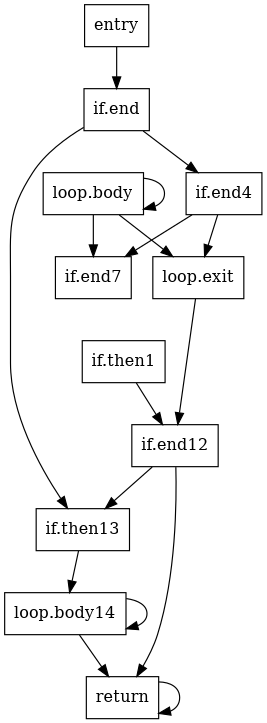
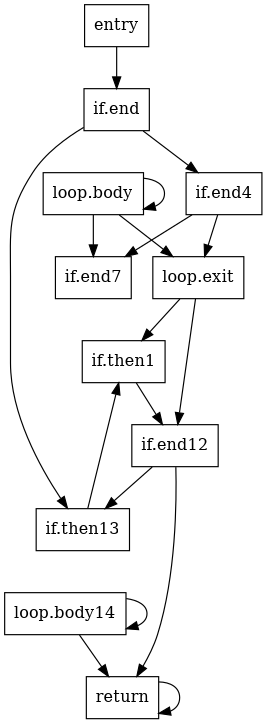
edge "loop.exit" -> "if.then1": added
edge "if.then13" -> "loop.body14": now "if.then13" -> "if.then1"
